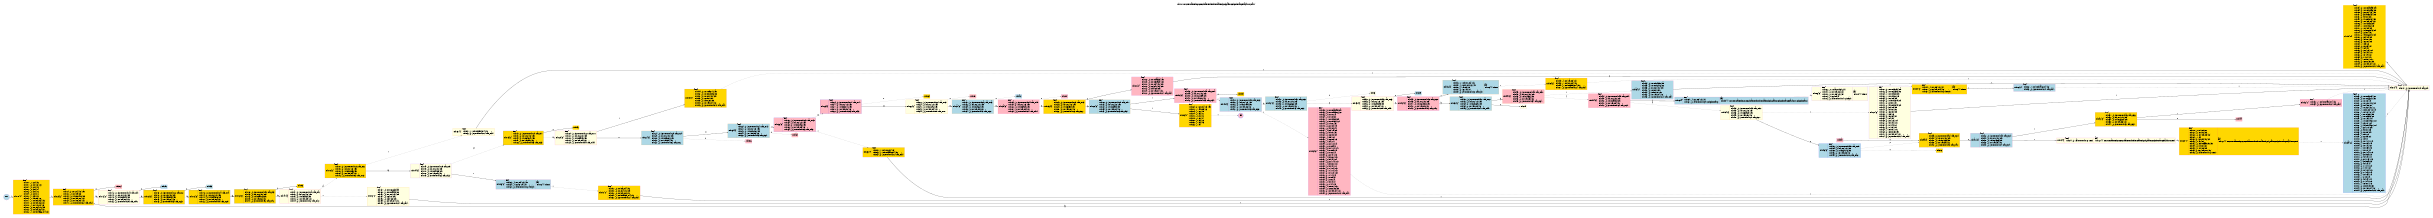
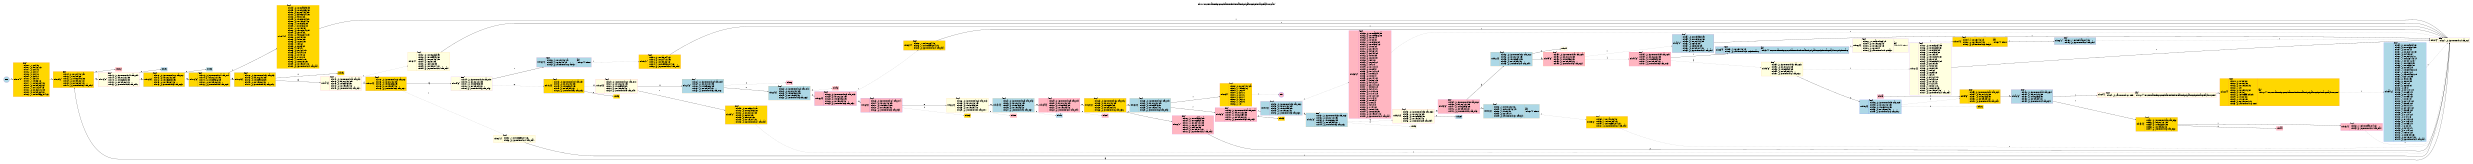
edge "0x401775 [25]" -> "0x401de4 [109]": added, label "1"
